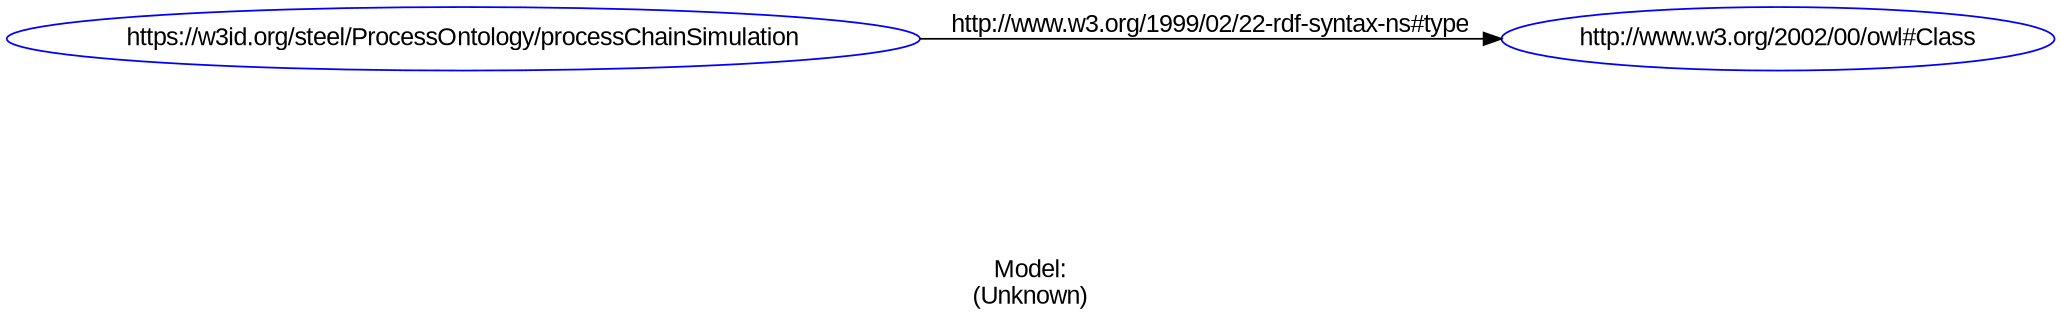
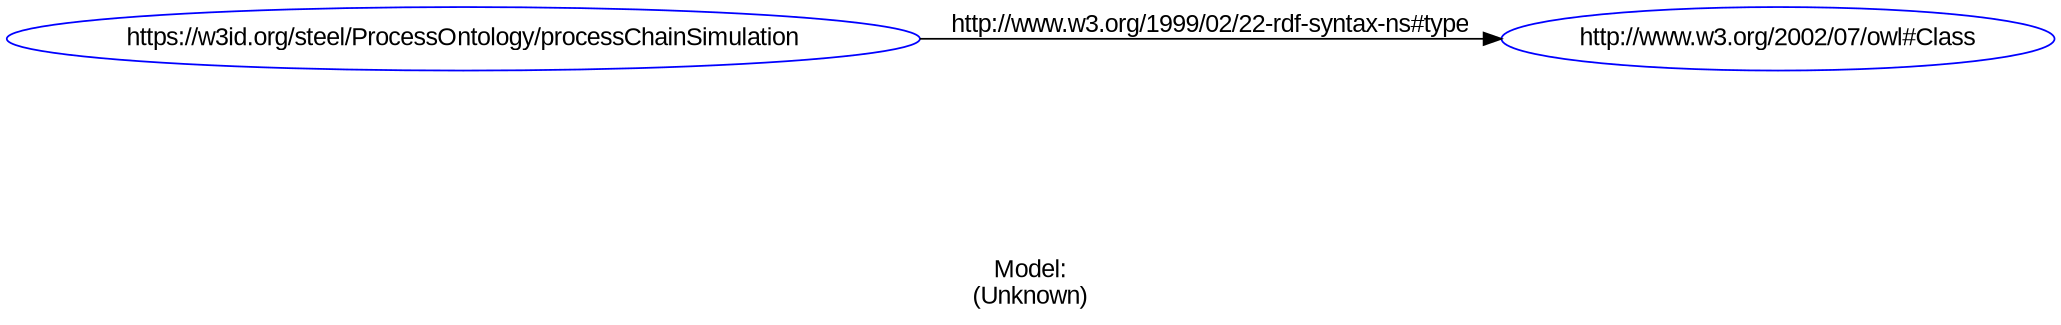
node "http://www.w3.org/2002/00/owl#Class": label "http://www.w3.org/2002/00/owl#Class" -> "http://www.w3.org/2002/07/owl#Class"
